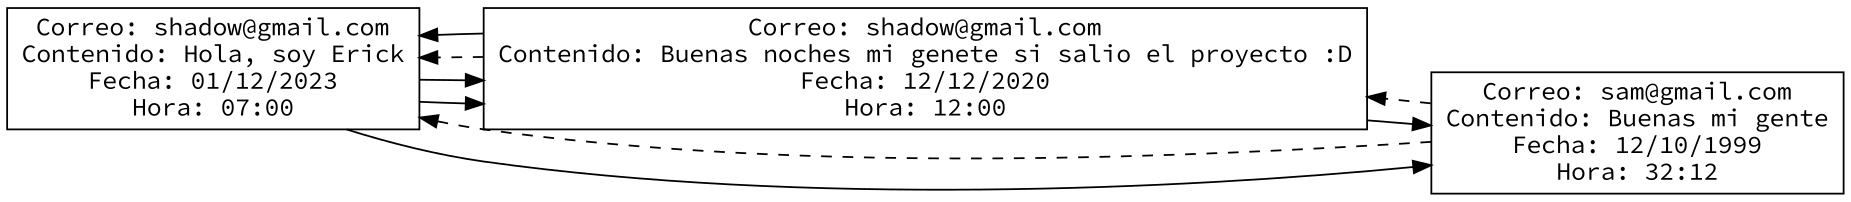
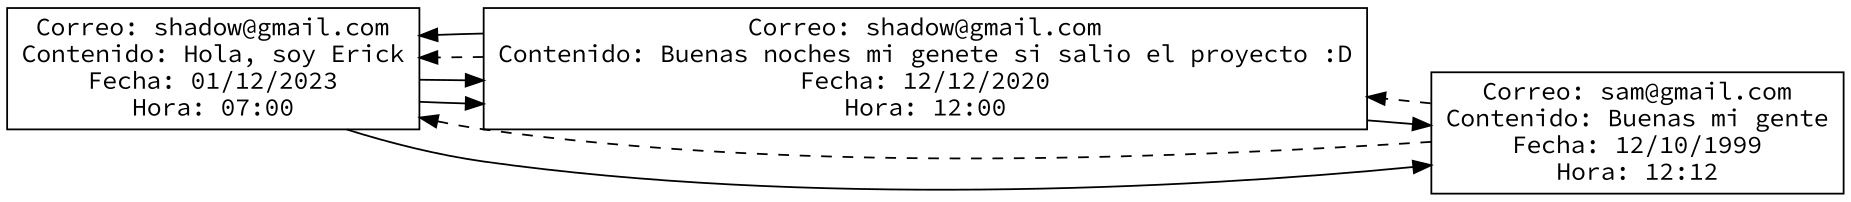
node "Correo: sam@gmail.com": text "Hora: 32:12" -> "Hora: 12:12"
